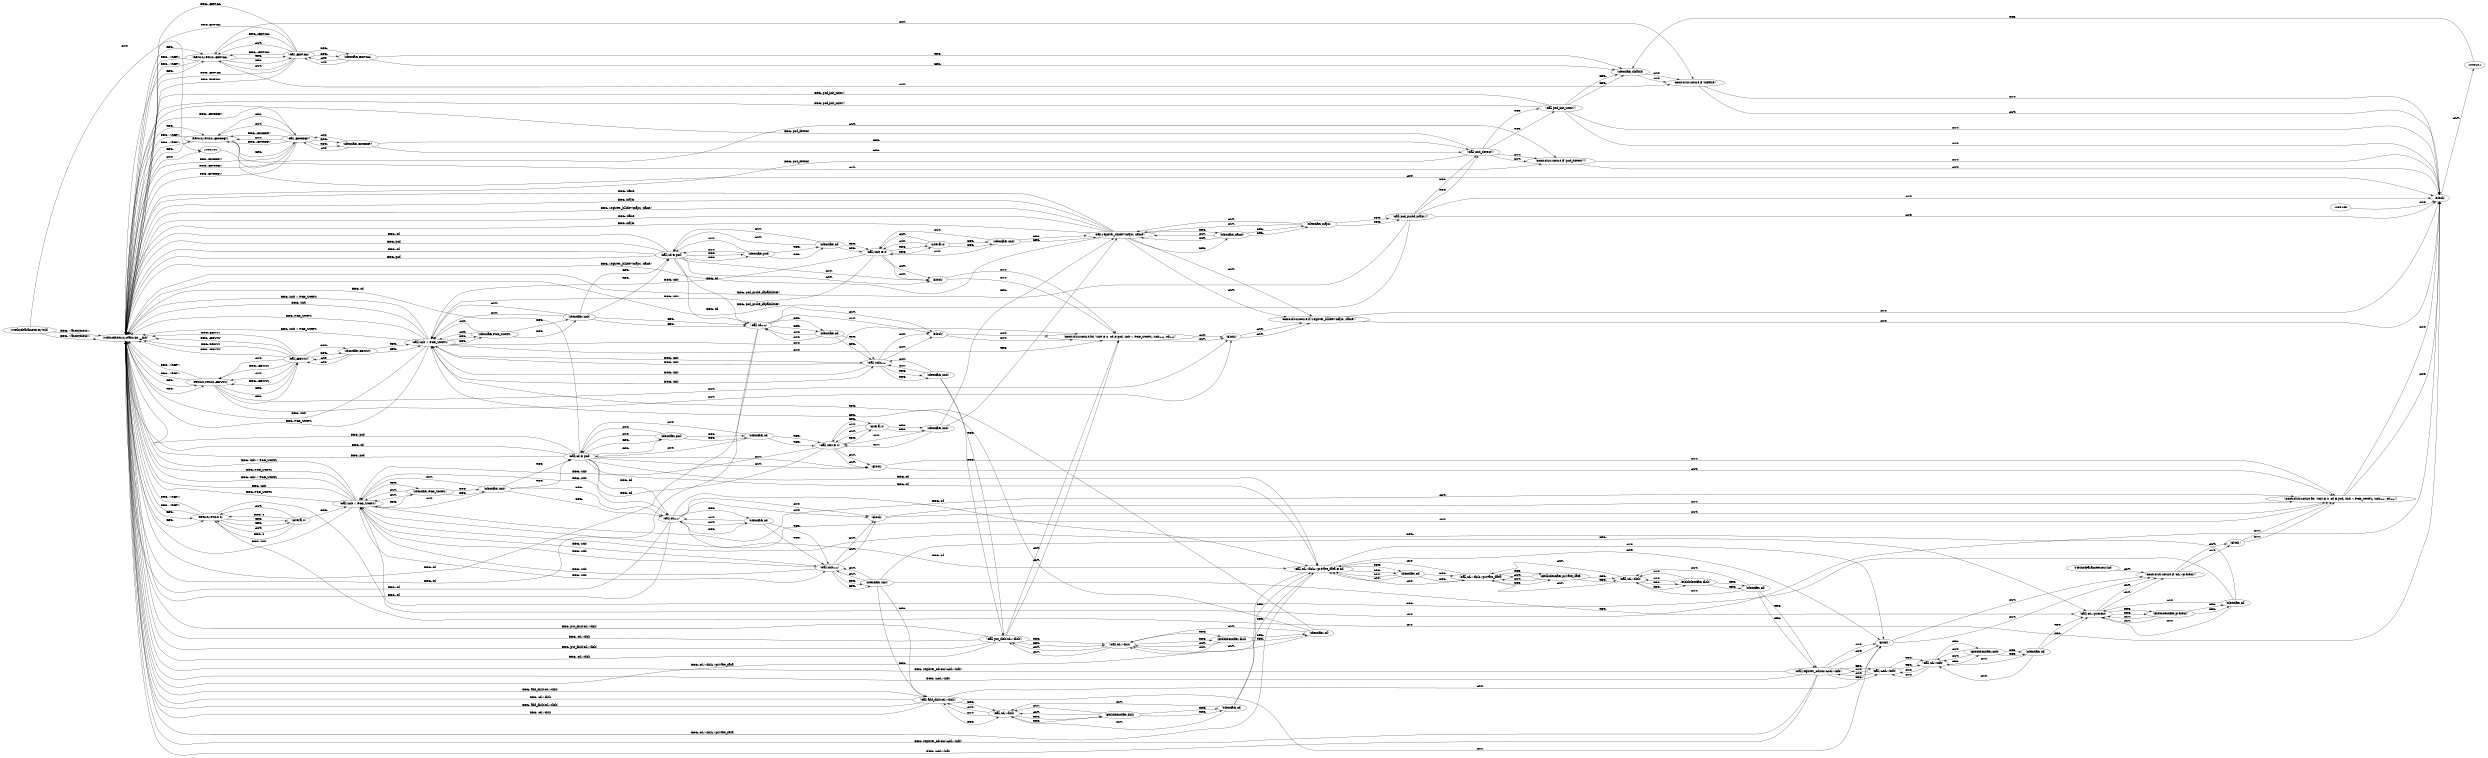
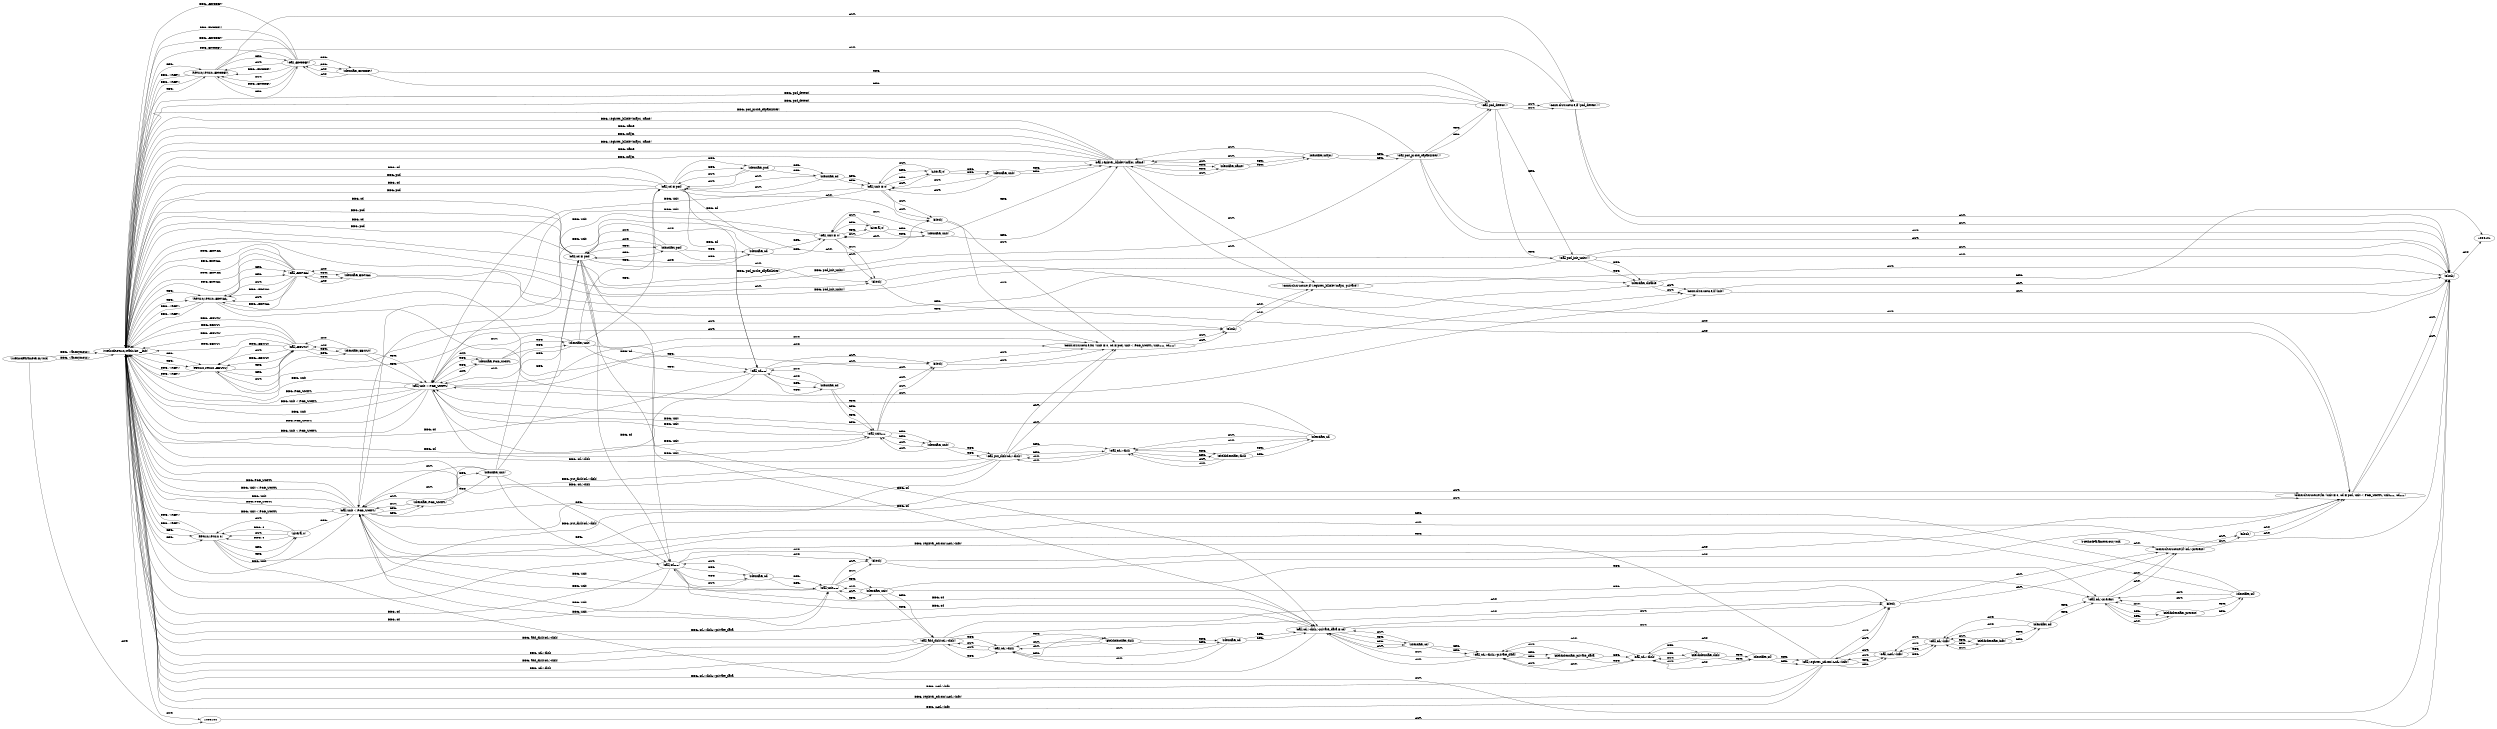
edge "1000101" -> "(Identifier,disable)": reversed
node "(ControlStructure,if (disable))": label "(ControlStructure,if (disable))" -> "(ControlStructure,if (init))"
node "(Call,unit_detect())": label "(Call,unit_detect())" -> "(Call,pcd_detect())"
node "1000105": removed
node "(Call,pcd_probe_major())": label "(Call,pcd_probe_major())" -> "(Call,pcd_probe_capabilities())"
node "(ControlStructure,if (register_blkdev(major, name)))": label "(ControlStructure,if (register_blkdev(major, name)))" -> "(ControlStructure,if (register_blkdev(major, private)))"
node "(MethodParameterOut,int)": label "(MethodParameterOut,int)" -> "(MethodParameterOut,void)"
